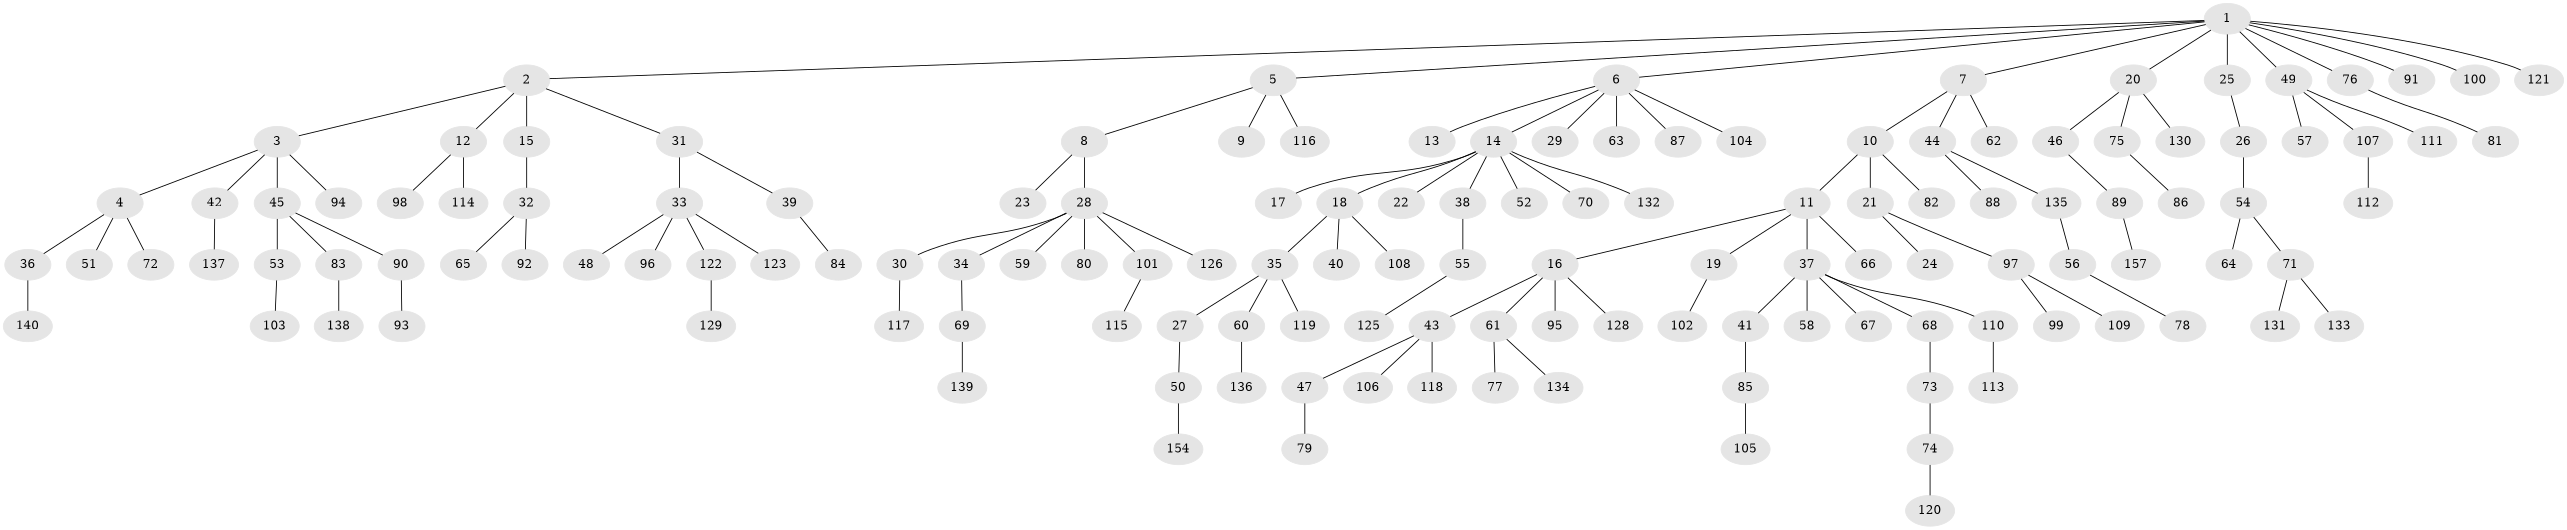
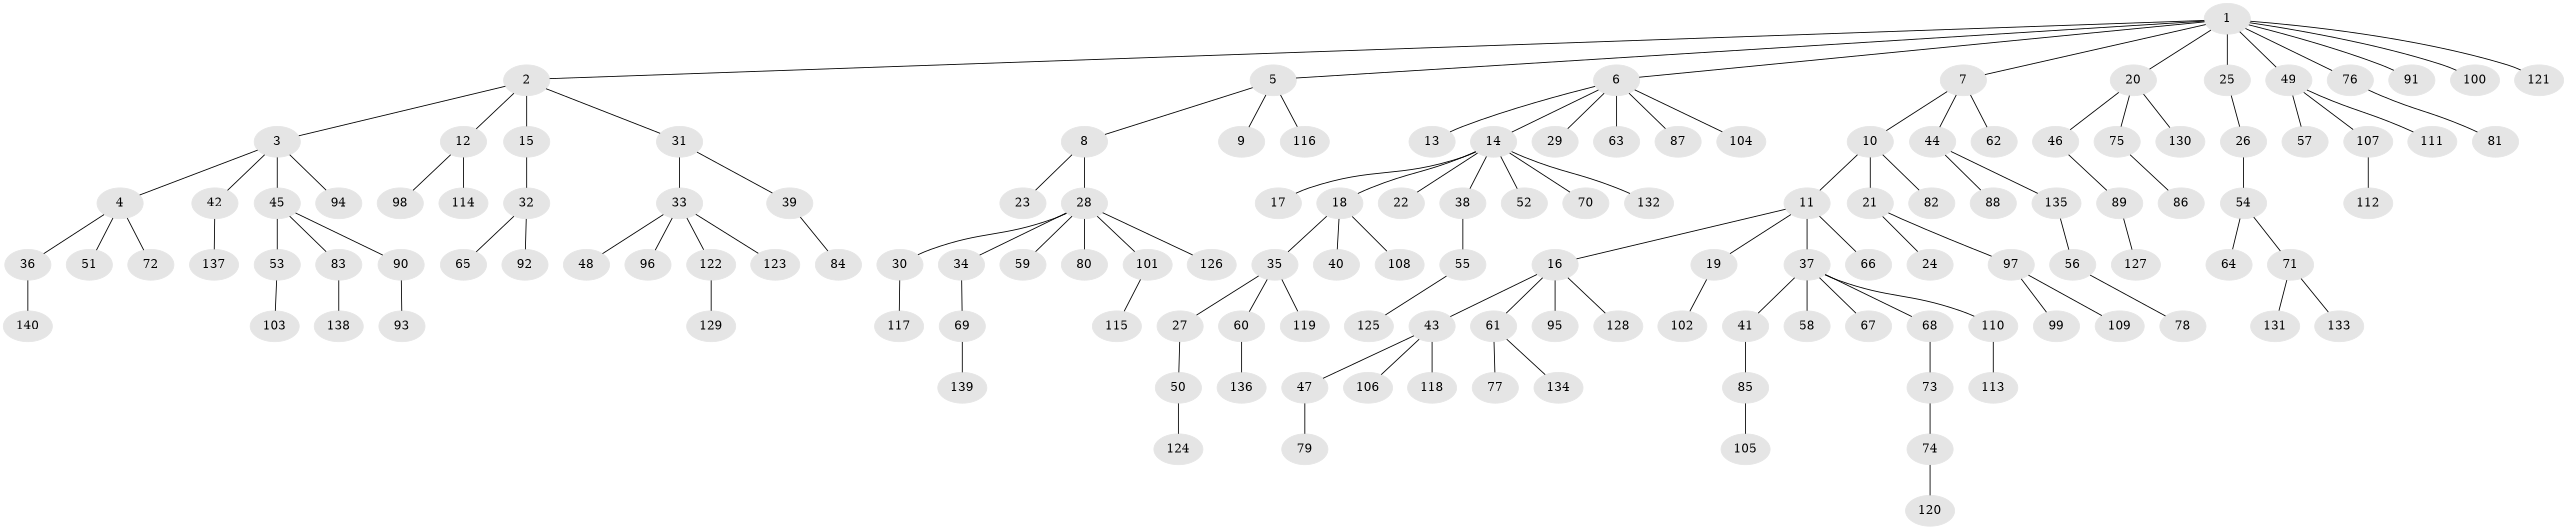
node "157": label "157" -> "127"
node "154": label "154" -> "124"
